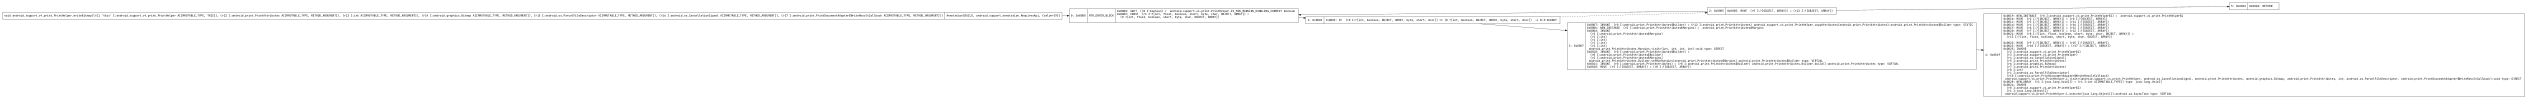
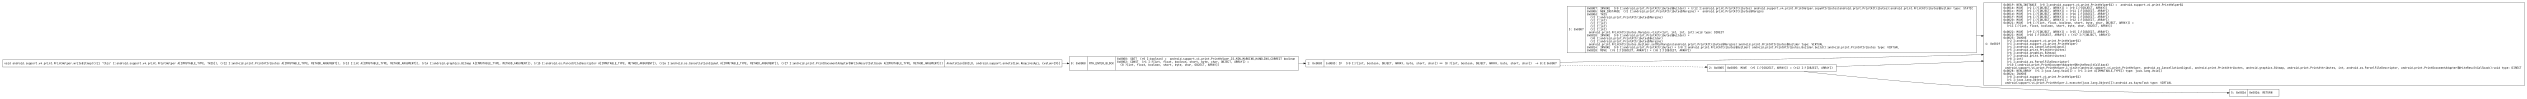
edge "2: 0x0005" -> "0: 0x0000": now "2: 0x0005" -> "4: 0x0019"
edge "1: 0x0003" -> "3: 0x0007": now "1: 0x0003" -> "4: 0x0019"
node "3: 0x0007": text "0x000d: INVOKE" -> "0x000d: THIS"
